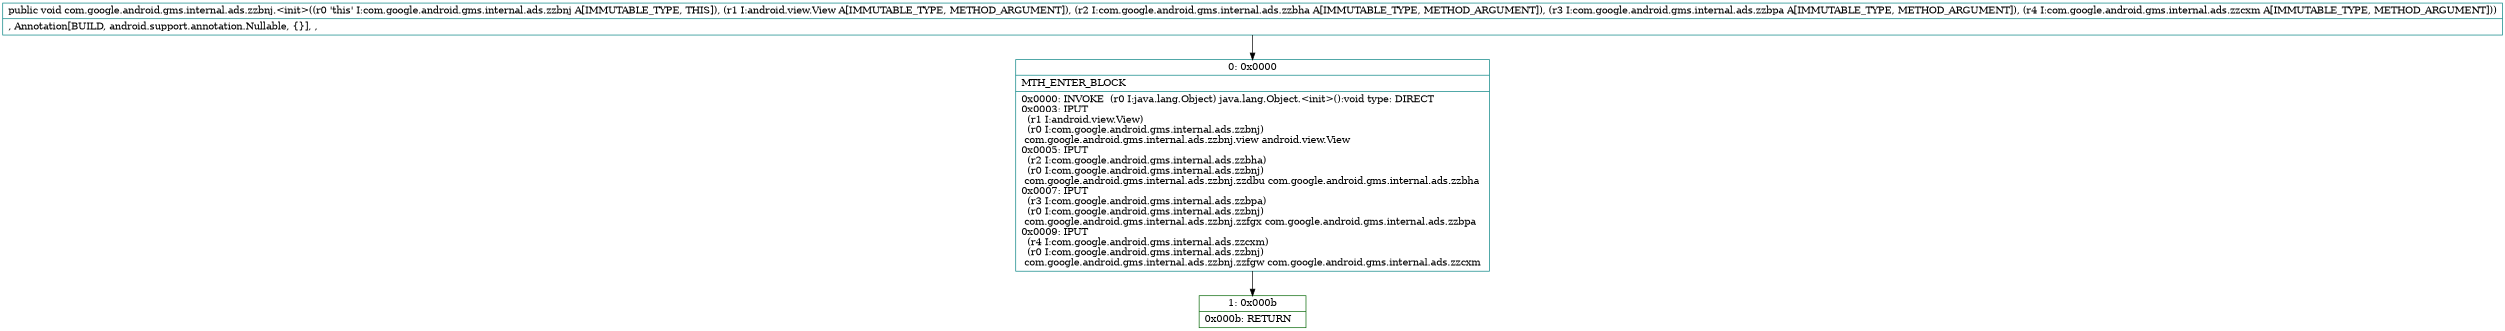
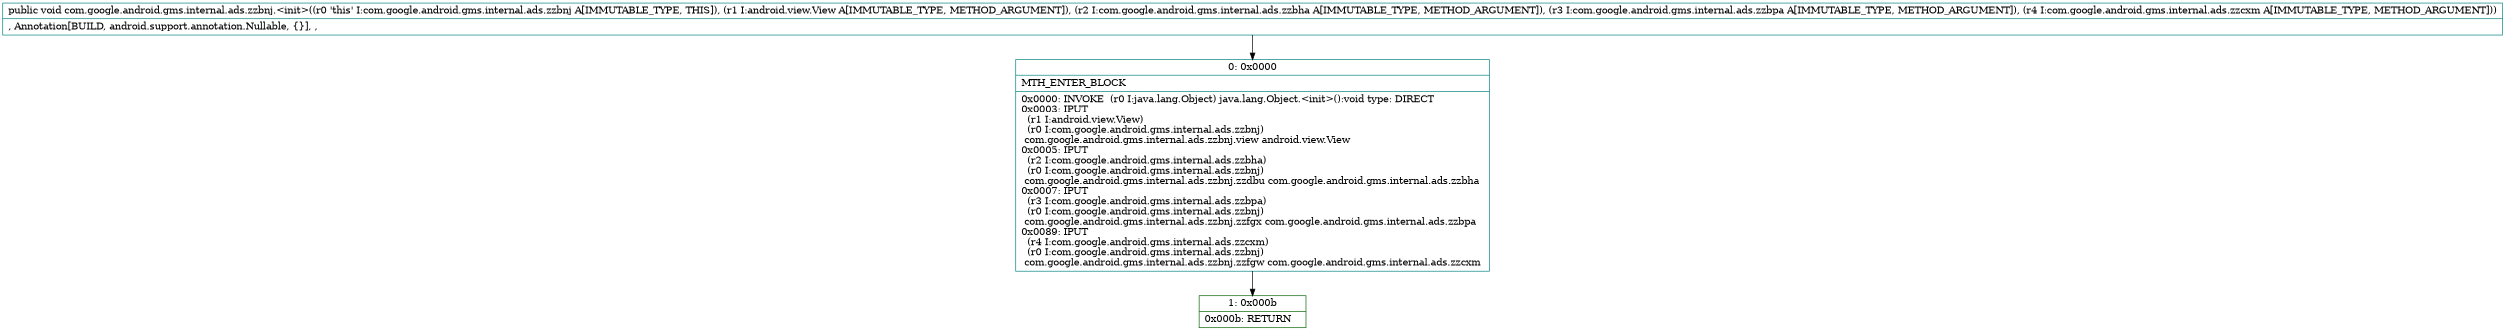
node "0: 0x0000": text "0x0009: IPUT" -> "0x0089: IPUT"
